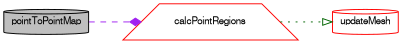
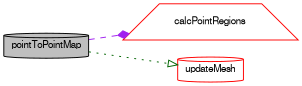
edge "calcPointRegions" -> "updateMesh": now "pointToPointMap" -> "updateMesh"
